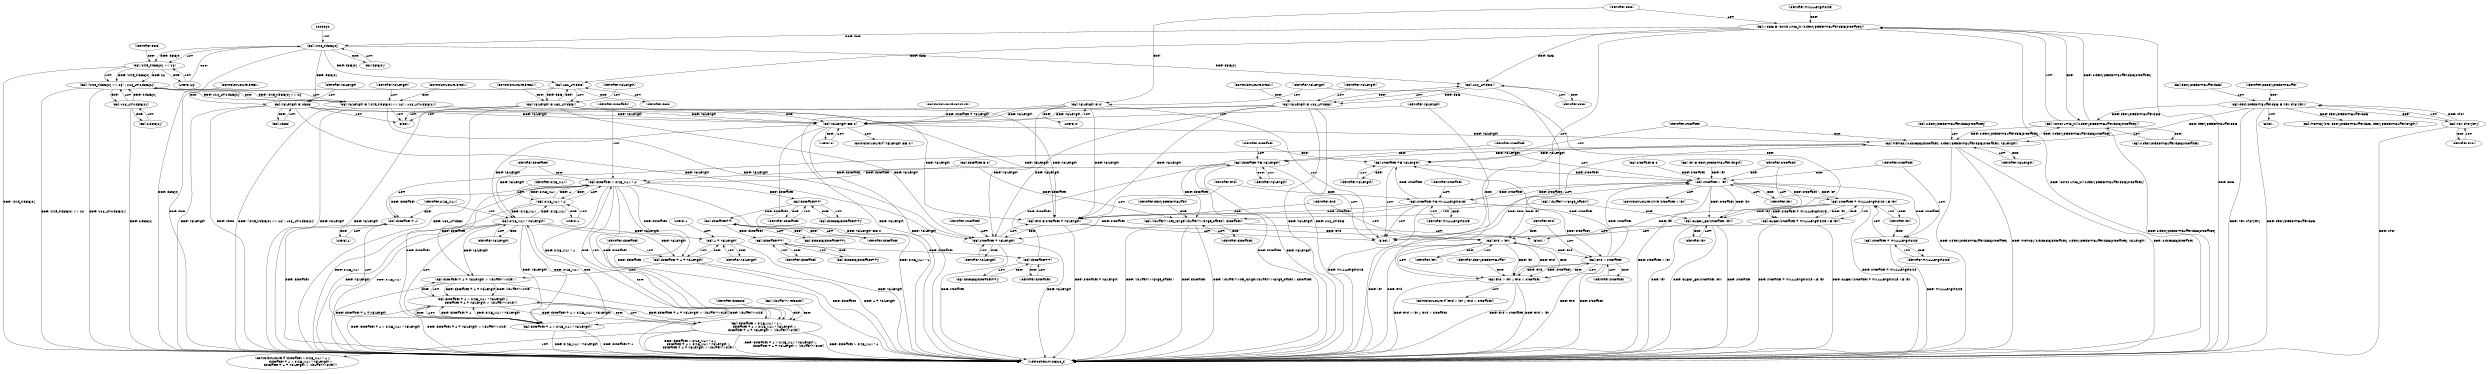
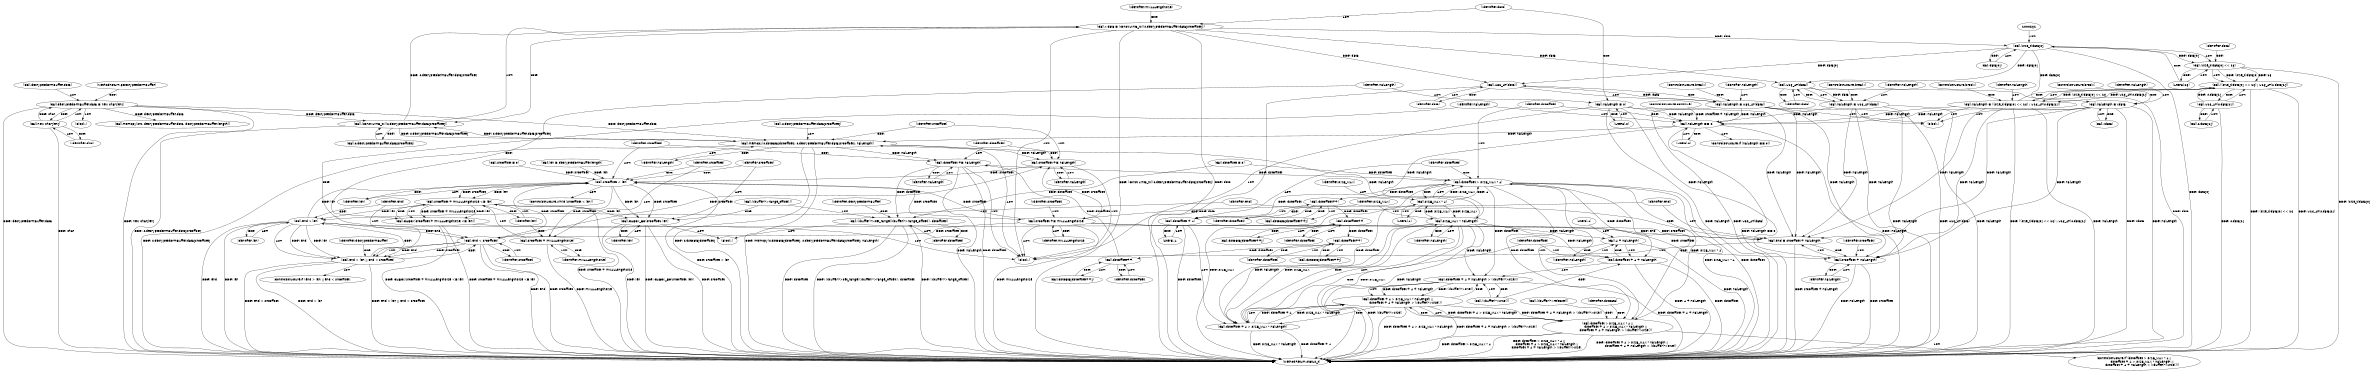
node "(Identifier,pDecryptedDrmBuffer)": label "(Identifier,pDecryptedDrmBuffer)" -> "(MethodReturn,pDecryptedDrmBuffer)"
edge "(Call,end = srcOffset + nalLength)" -> "(Call,end > len)": reversed
node "(Call,(*buffer)->size())": added
